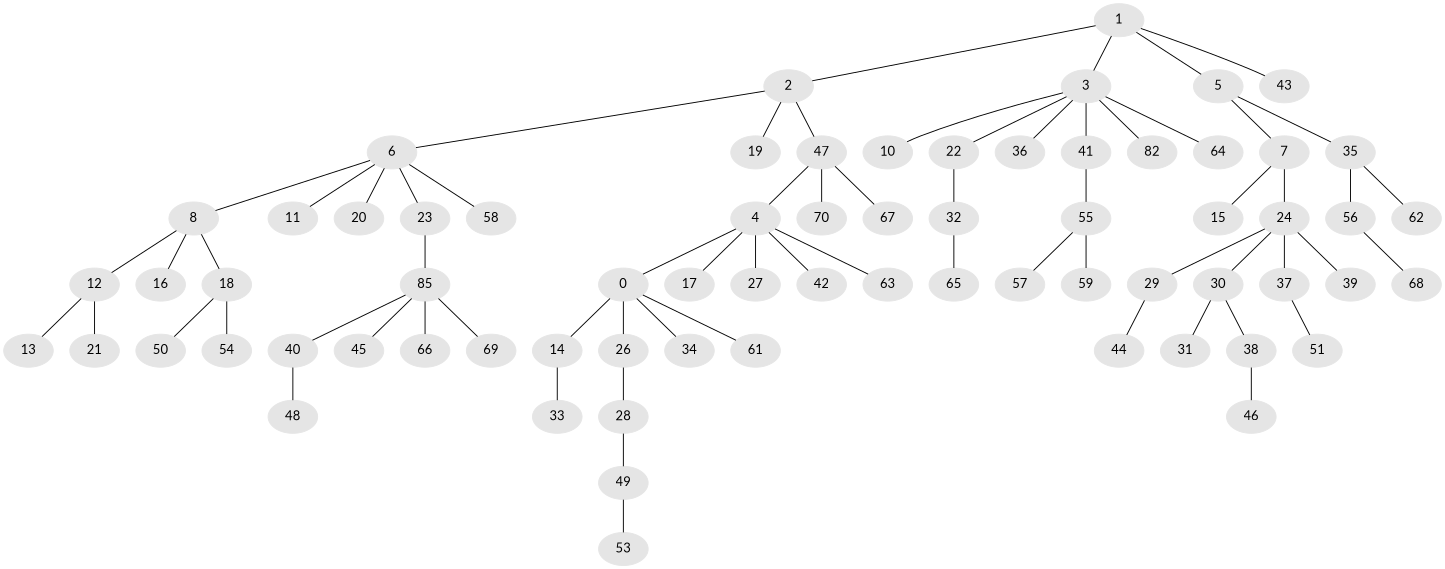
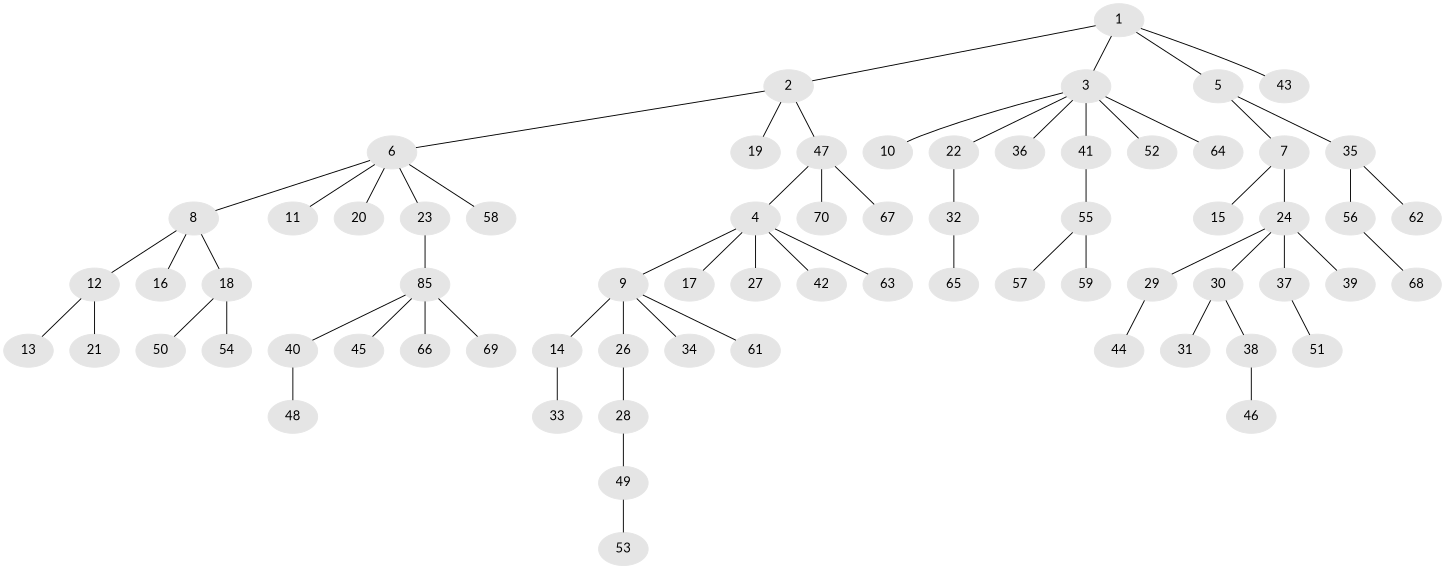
node "82": label "82" -> "52"
node "0": label "0" -> "9"
